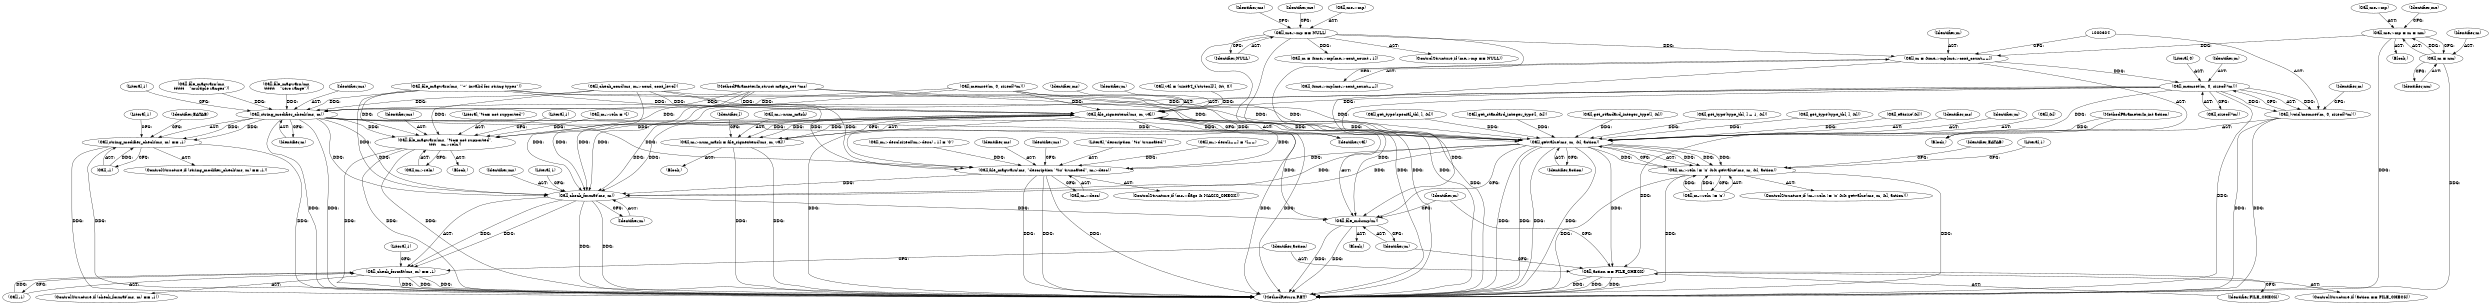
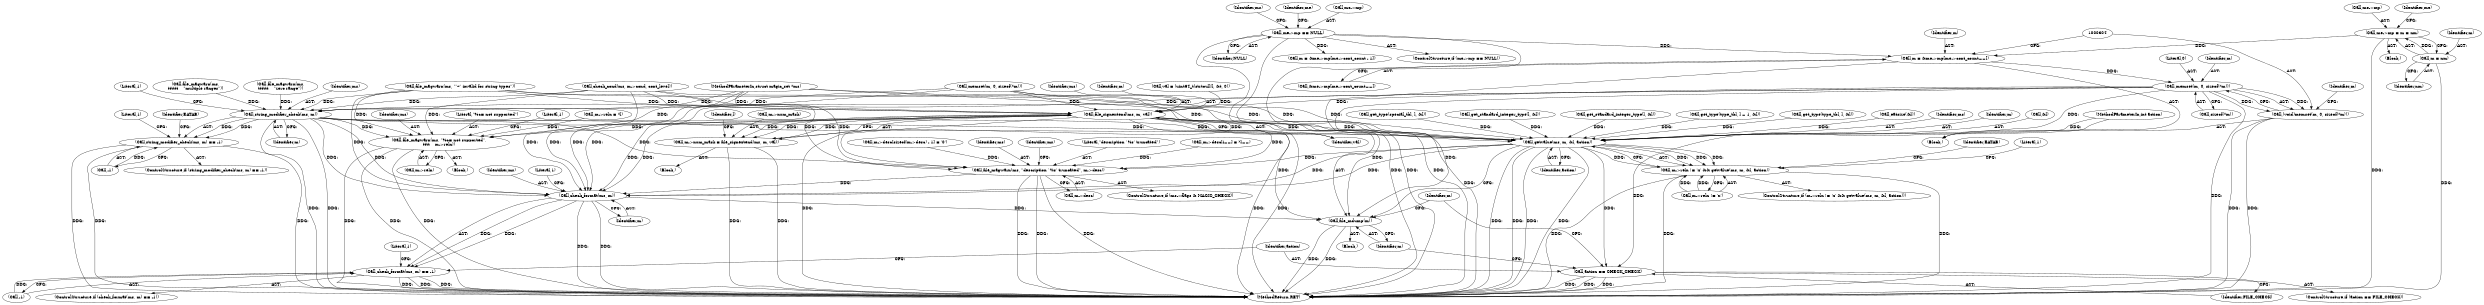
node "(Call,action == FILE_CHECK)": label "(Call,action == FILE_CHECK)" -> "(Call,action == CHECK_CHECK)"
